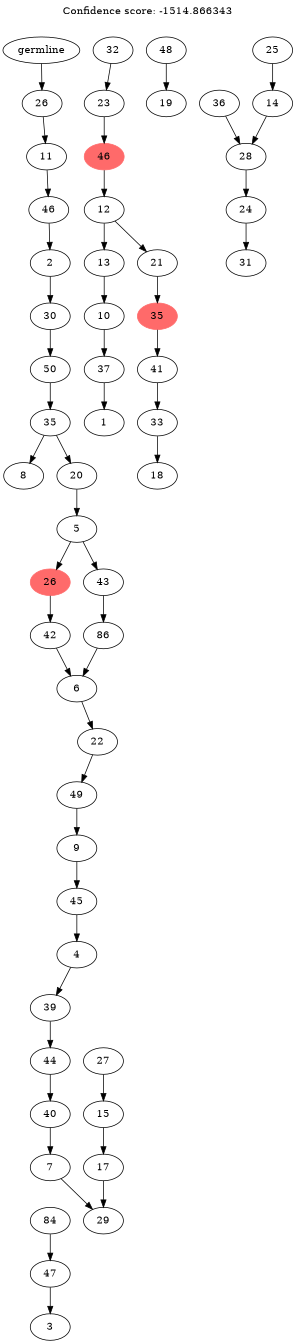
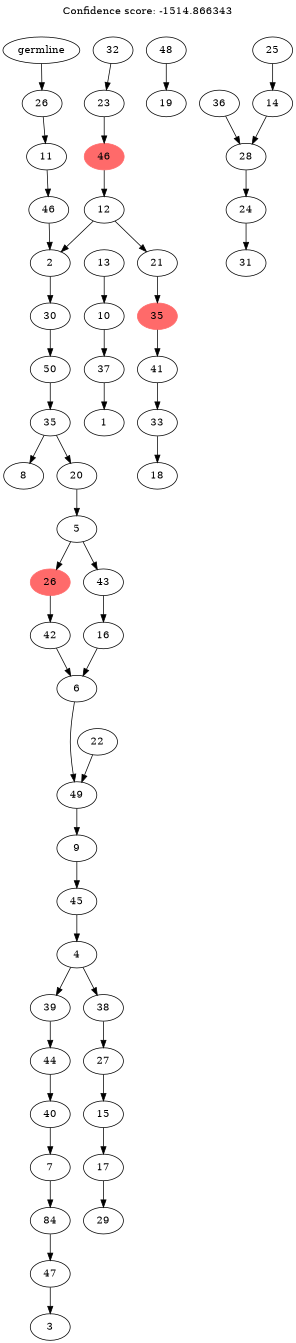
edge "12" -> "13": now "12" -> "2"
node "86": label "86" -> "16"
edge "6" -> "22": now "6" -> "49"
node "38": added
edge "7" -> "29": now "7" -> "84"
